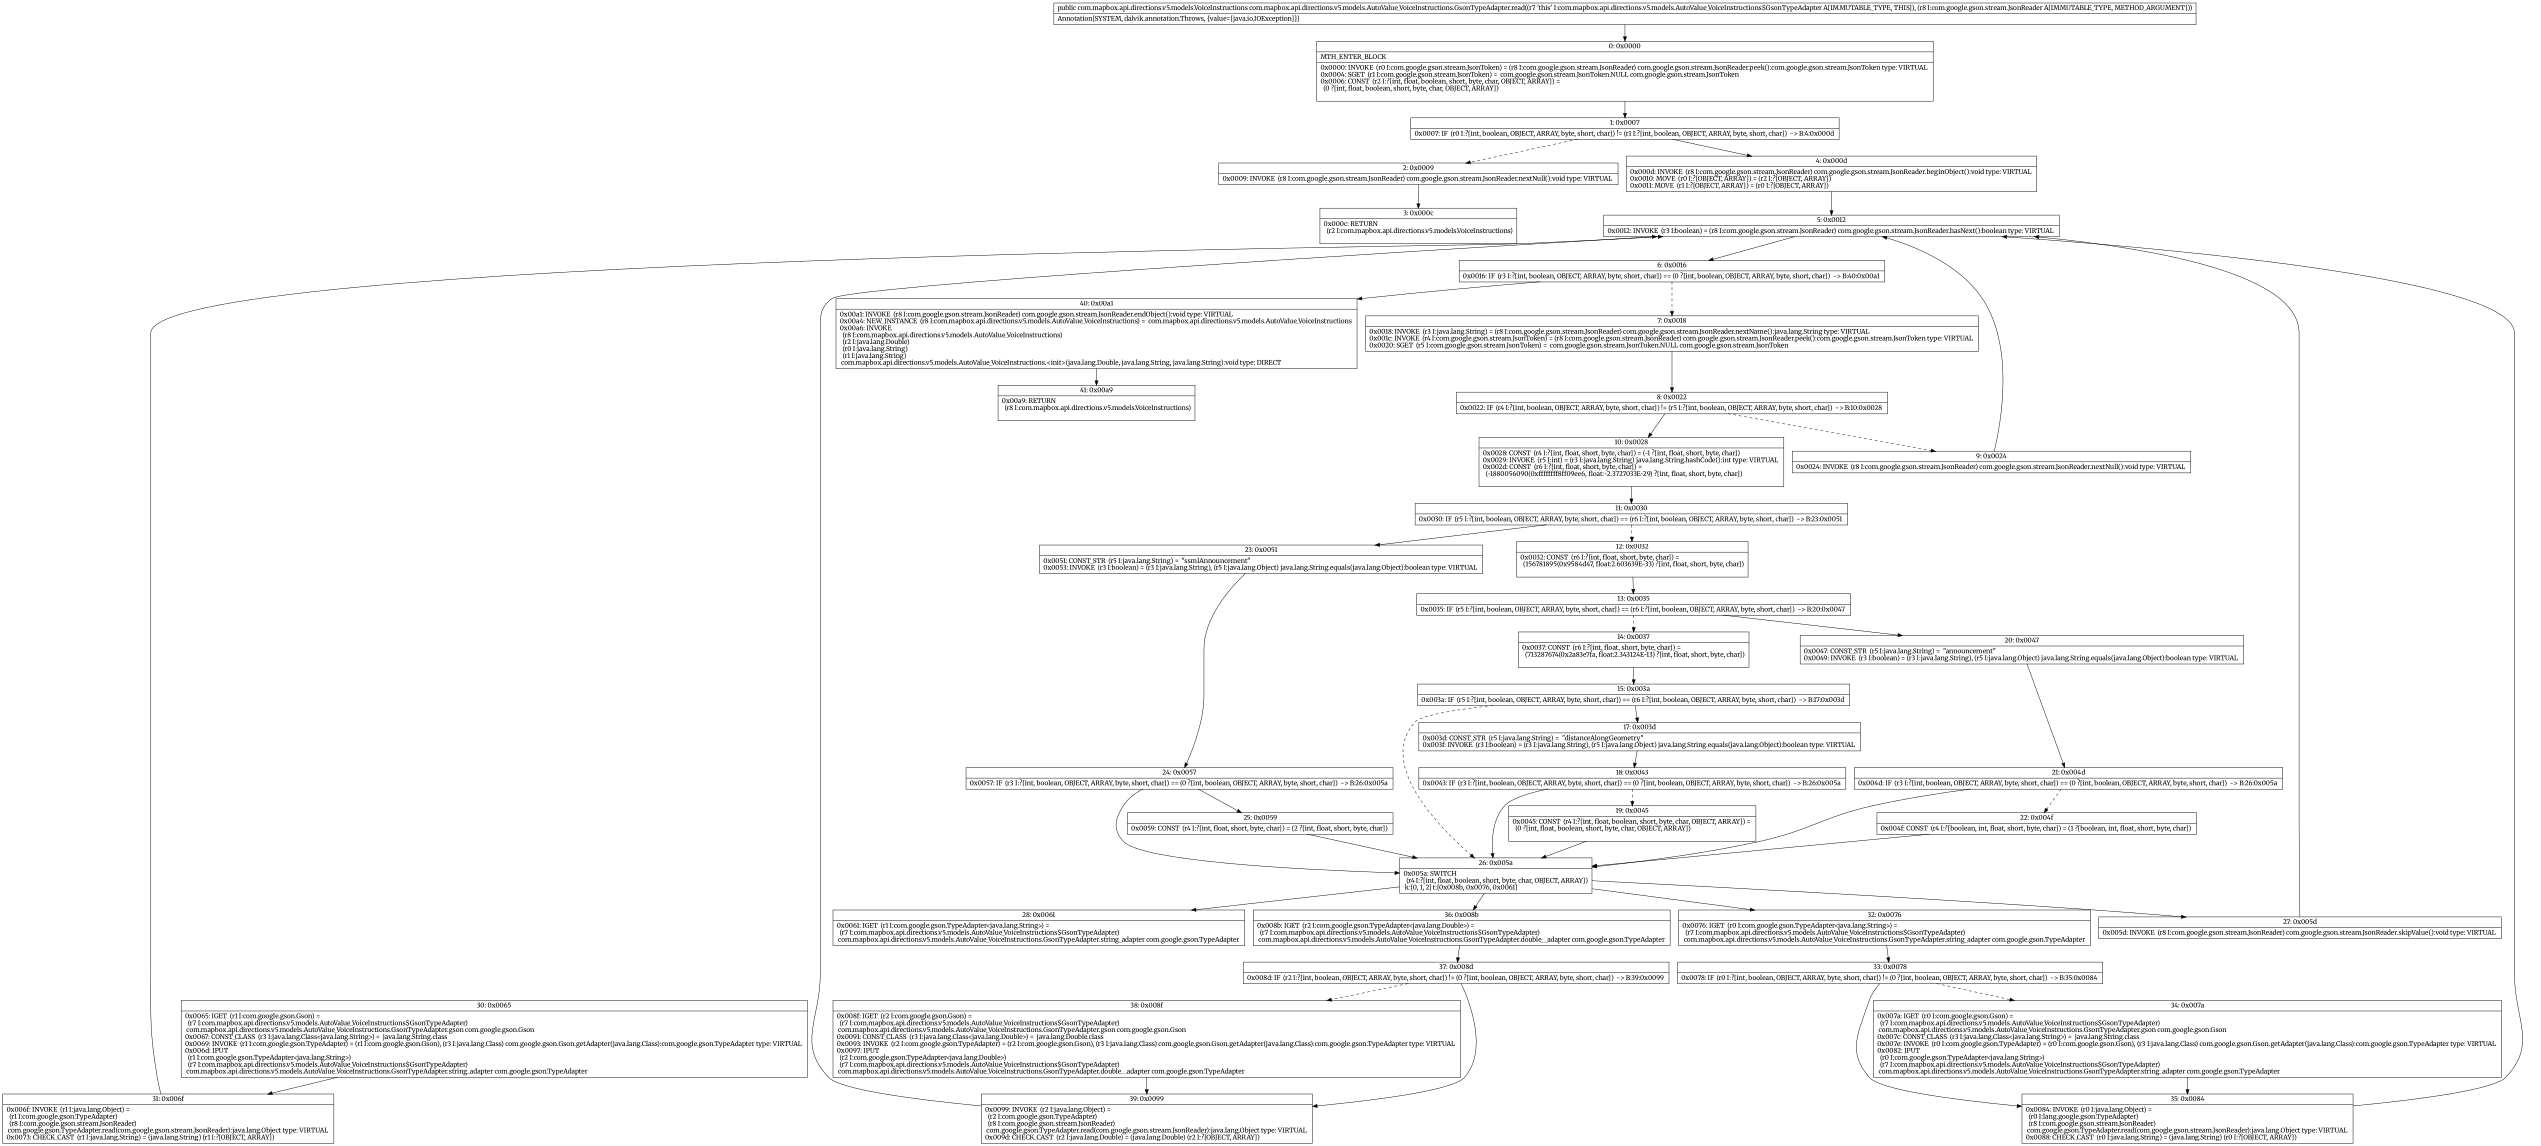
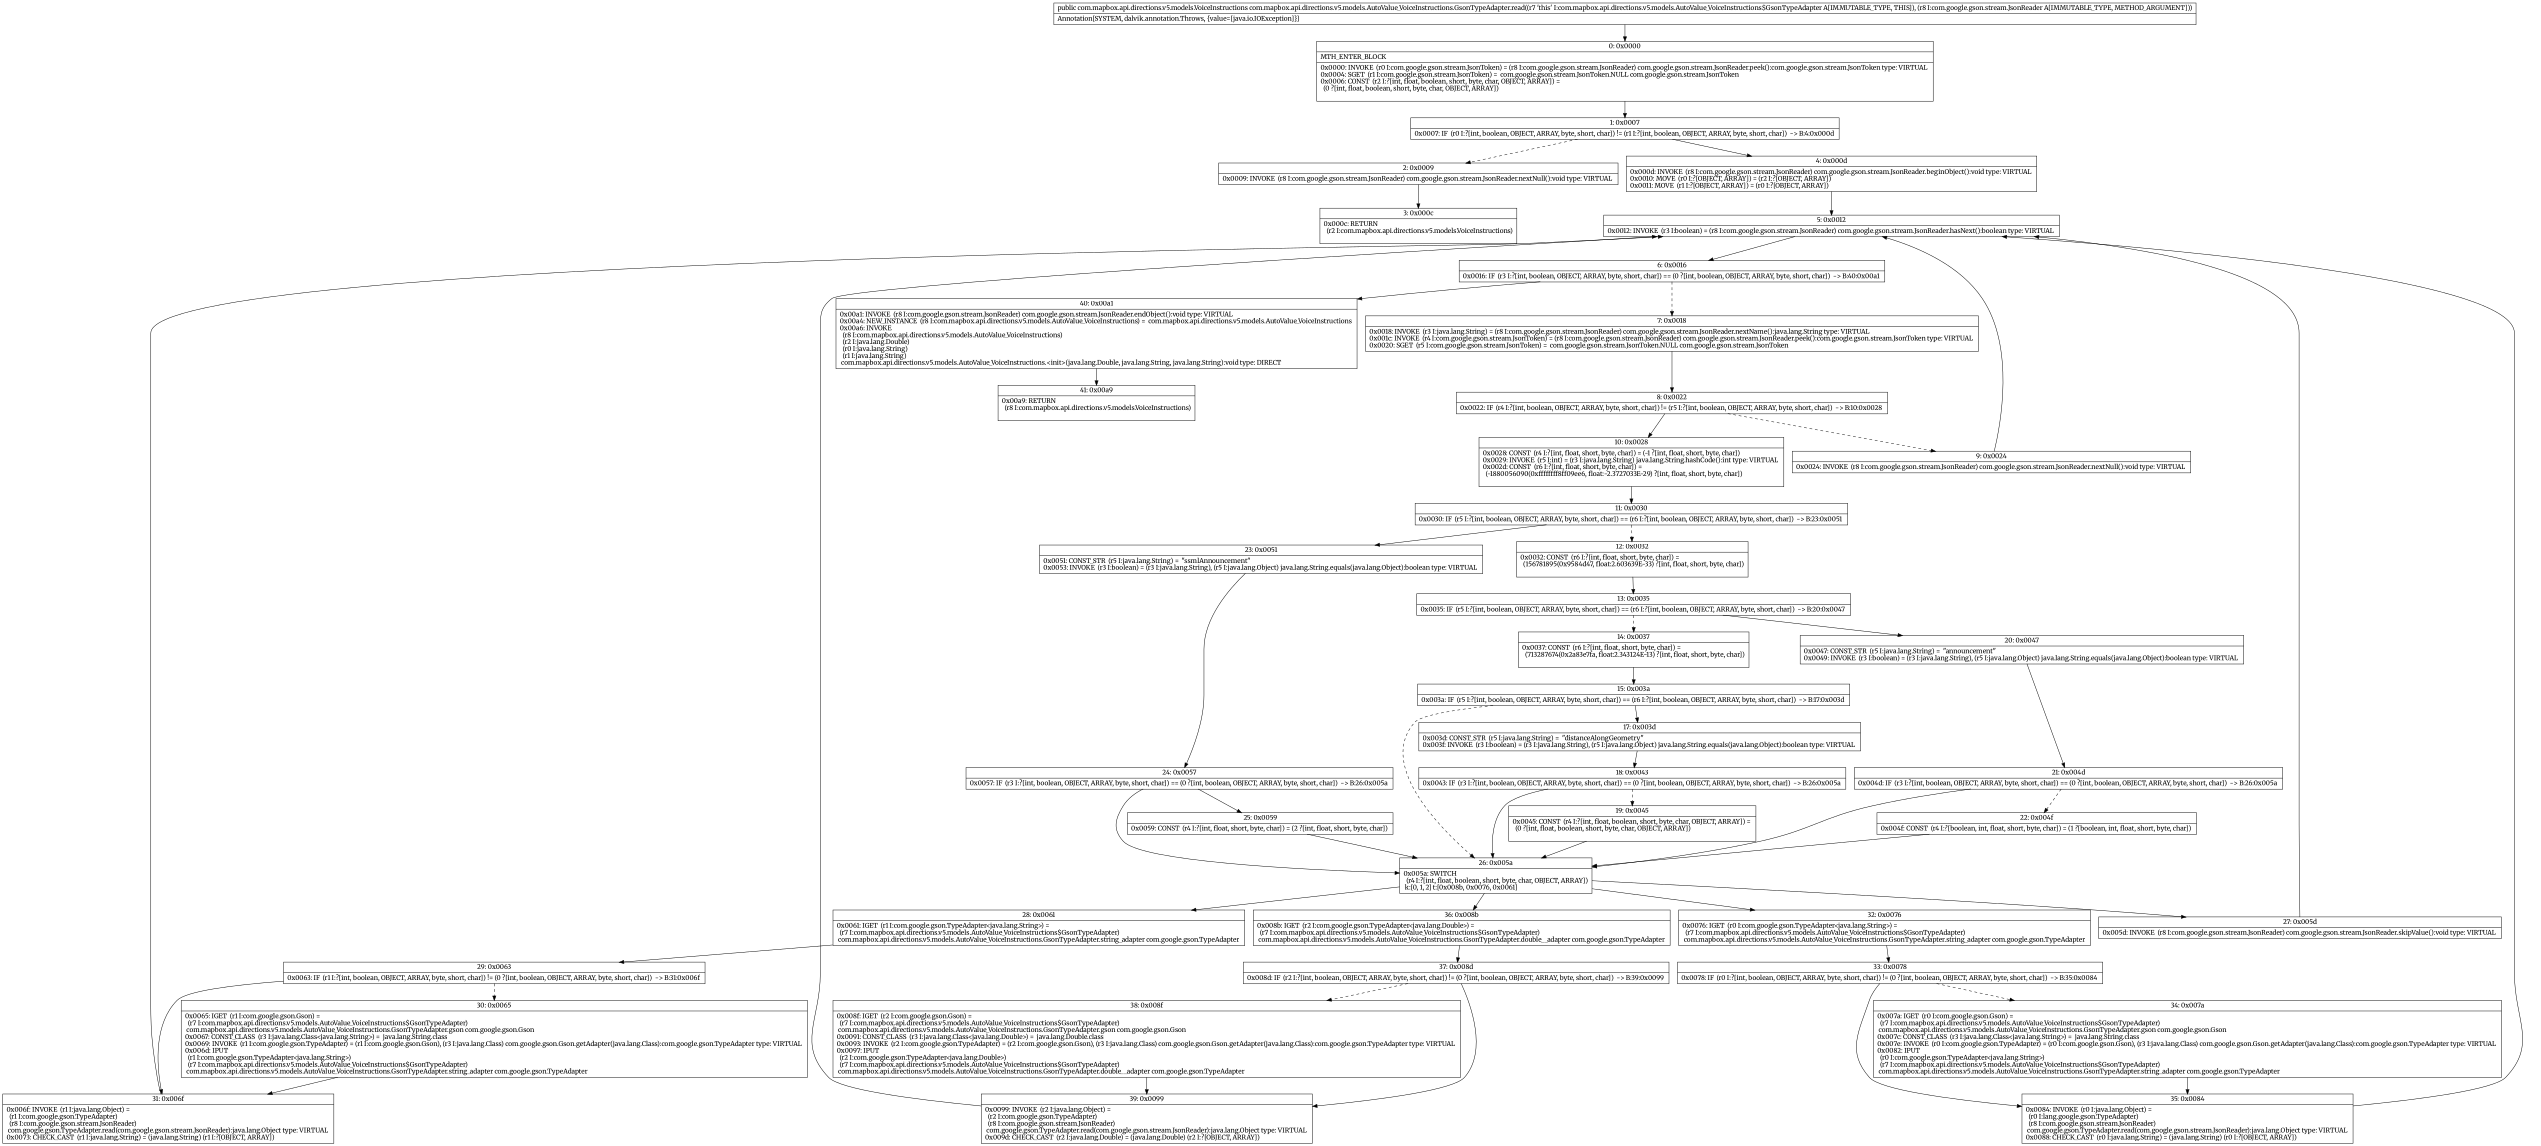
node "29: 0x0063": added
